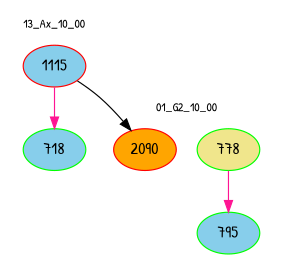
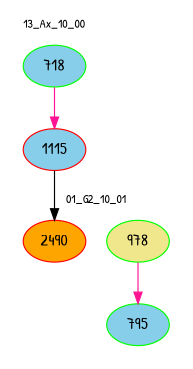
edge "1115" -> "718": reversed
cluster "01_G2_10_00": label "01_G2_10_00" -> "01_G2_10_01"
node "2090": label "2090" -> "2490"
node "778": label "778" -> "978"
